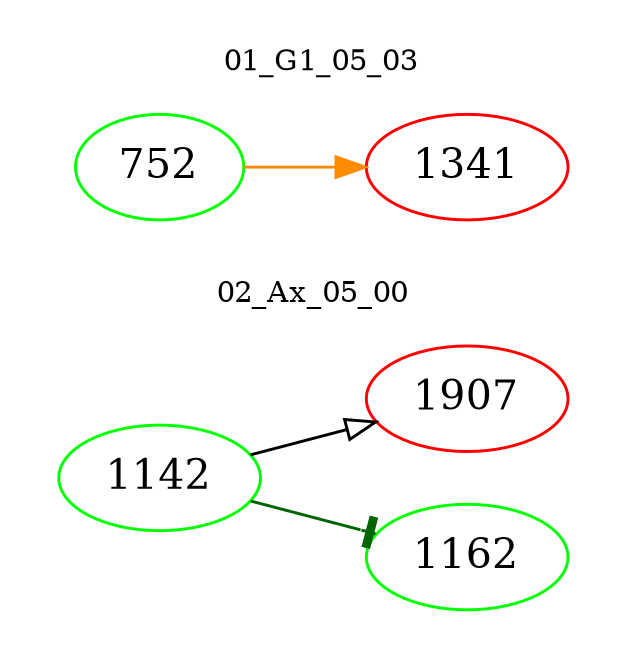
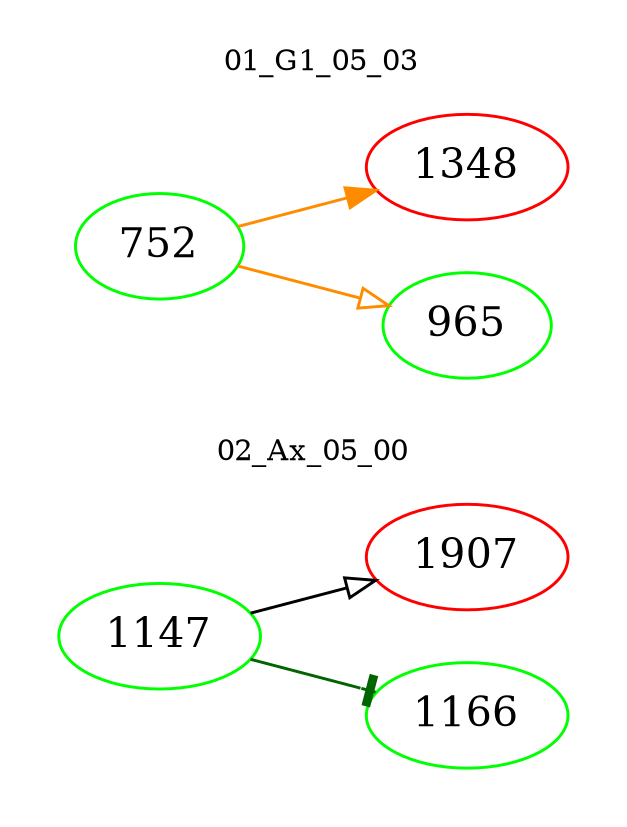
node "1341": label "1341" -> "1348"
node "965": added
node "1142": label "1142" -> "1147"
node "1162": label "1162" -> "1166"
